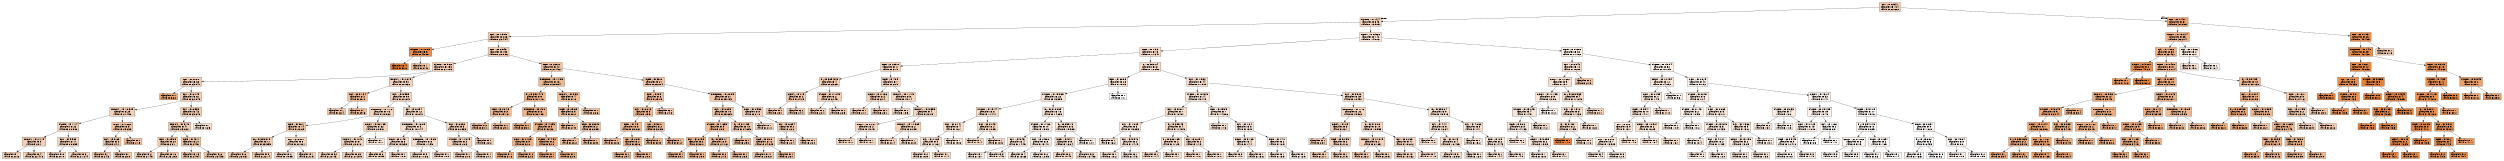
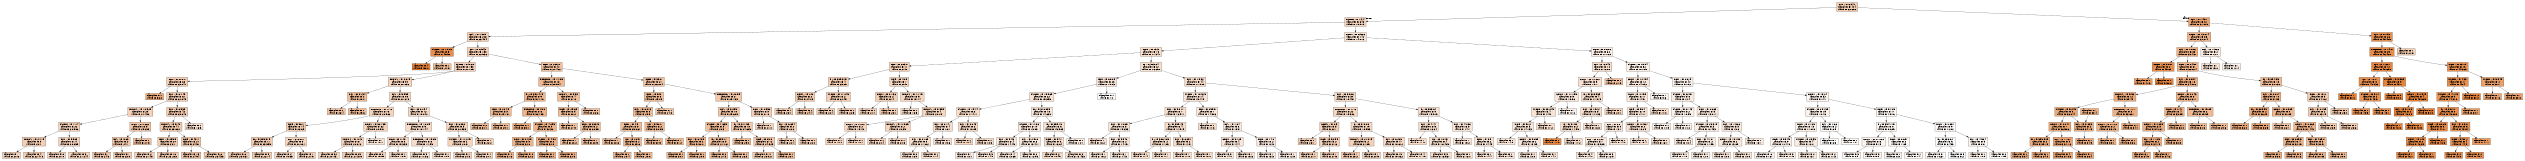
edge "LSTAT <= 23.53 samples = 4 value = 12.2" -> "NOX <= 0.729 samples = 13 value = 11.008": reversed
